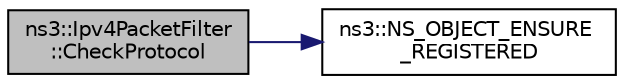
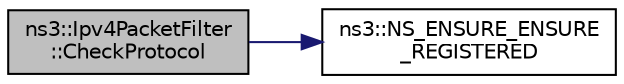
node "ns3::NS_OBJECT_ENSURE _REGISTERED": label "ns3::NS_OBJECT_ENSURE _REGISTERED" -> "ns3::NS_ENSURE_ENSURE _REGISTERED"
